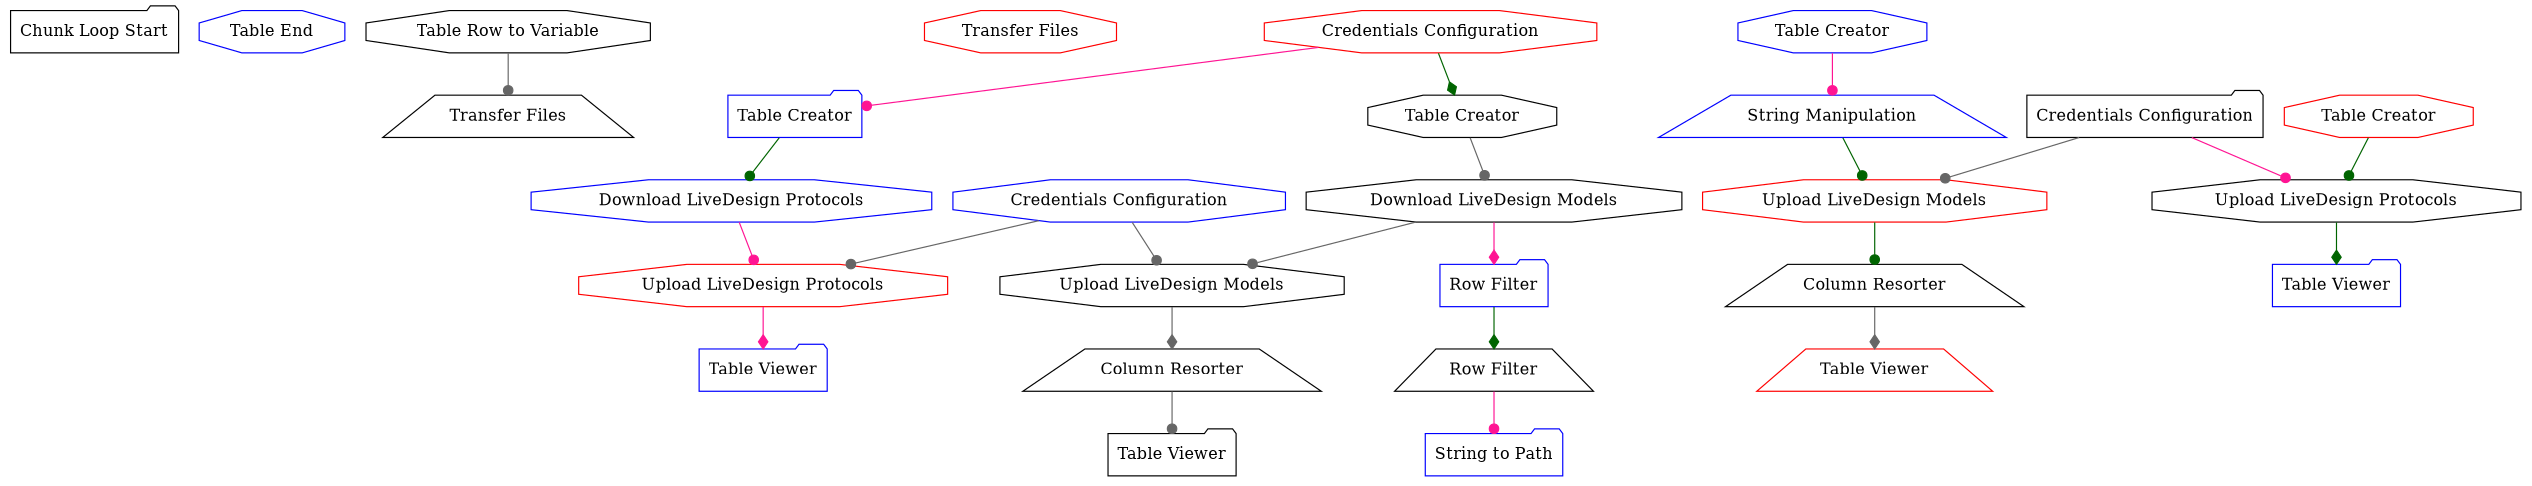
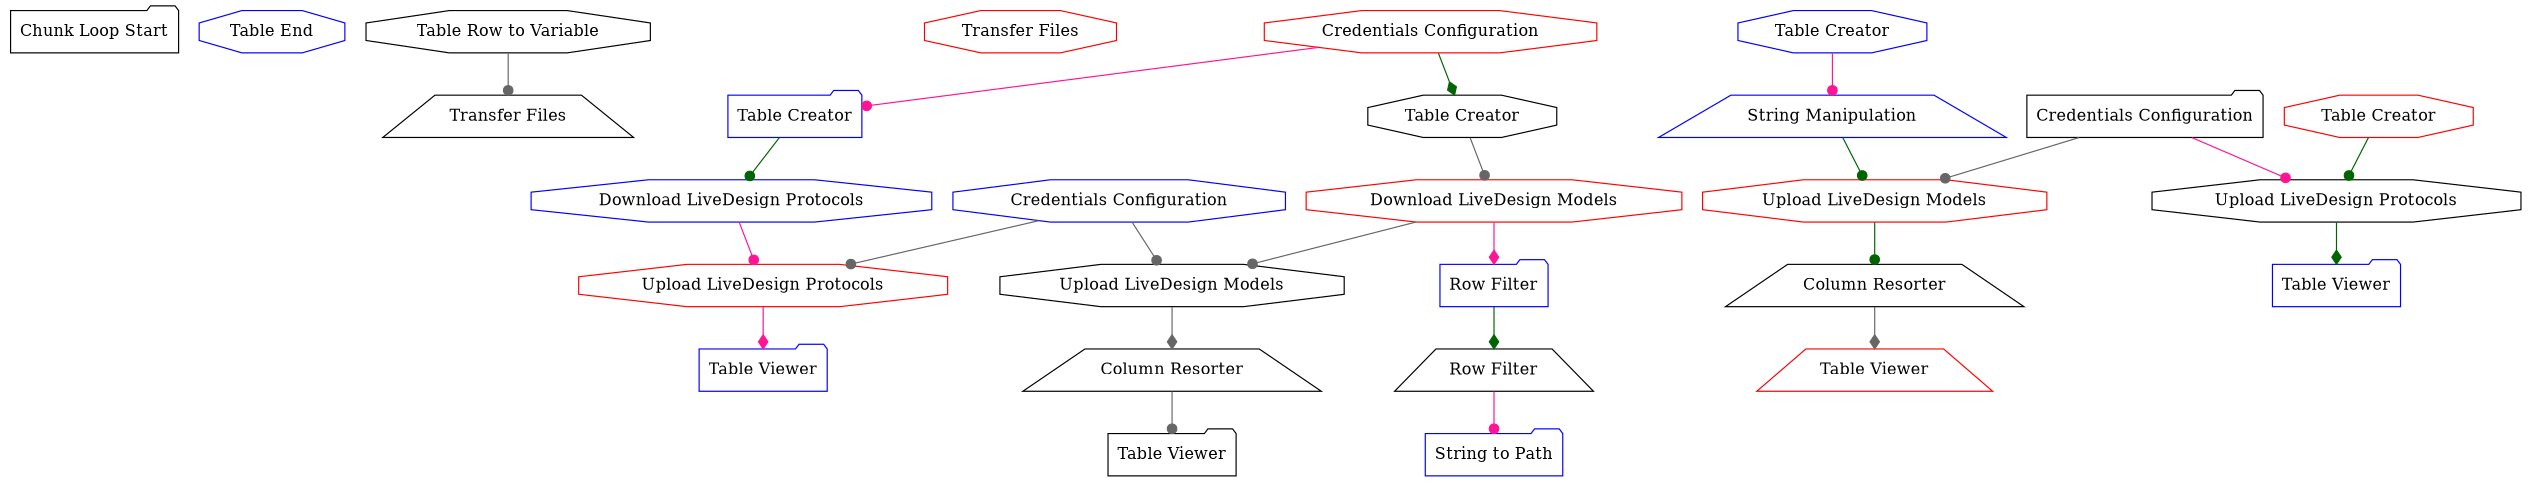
node "Download LiveDesign Models": color black -> red
